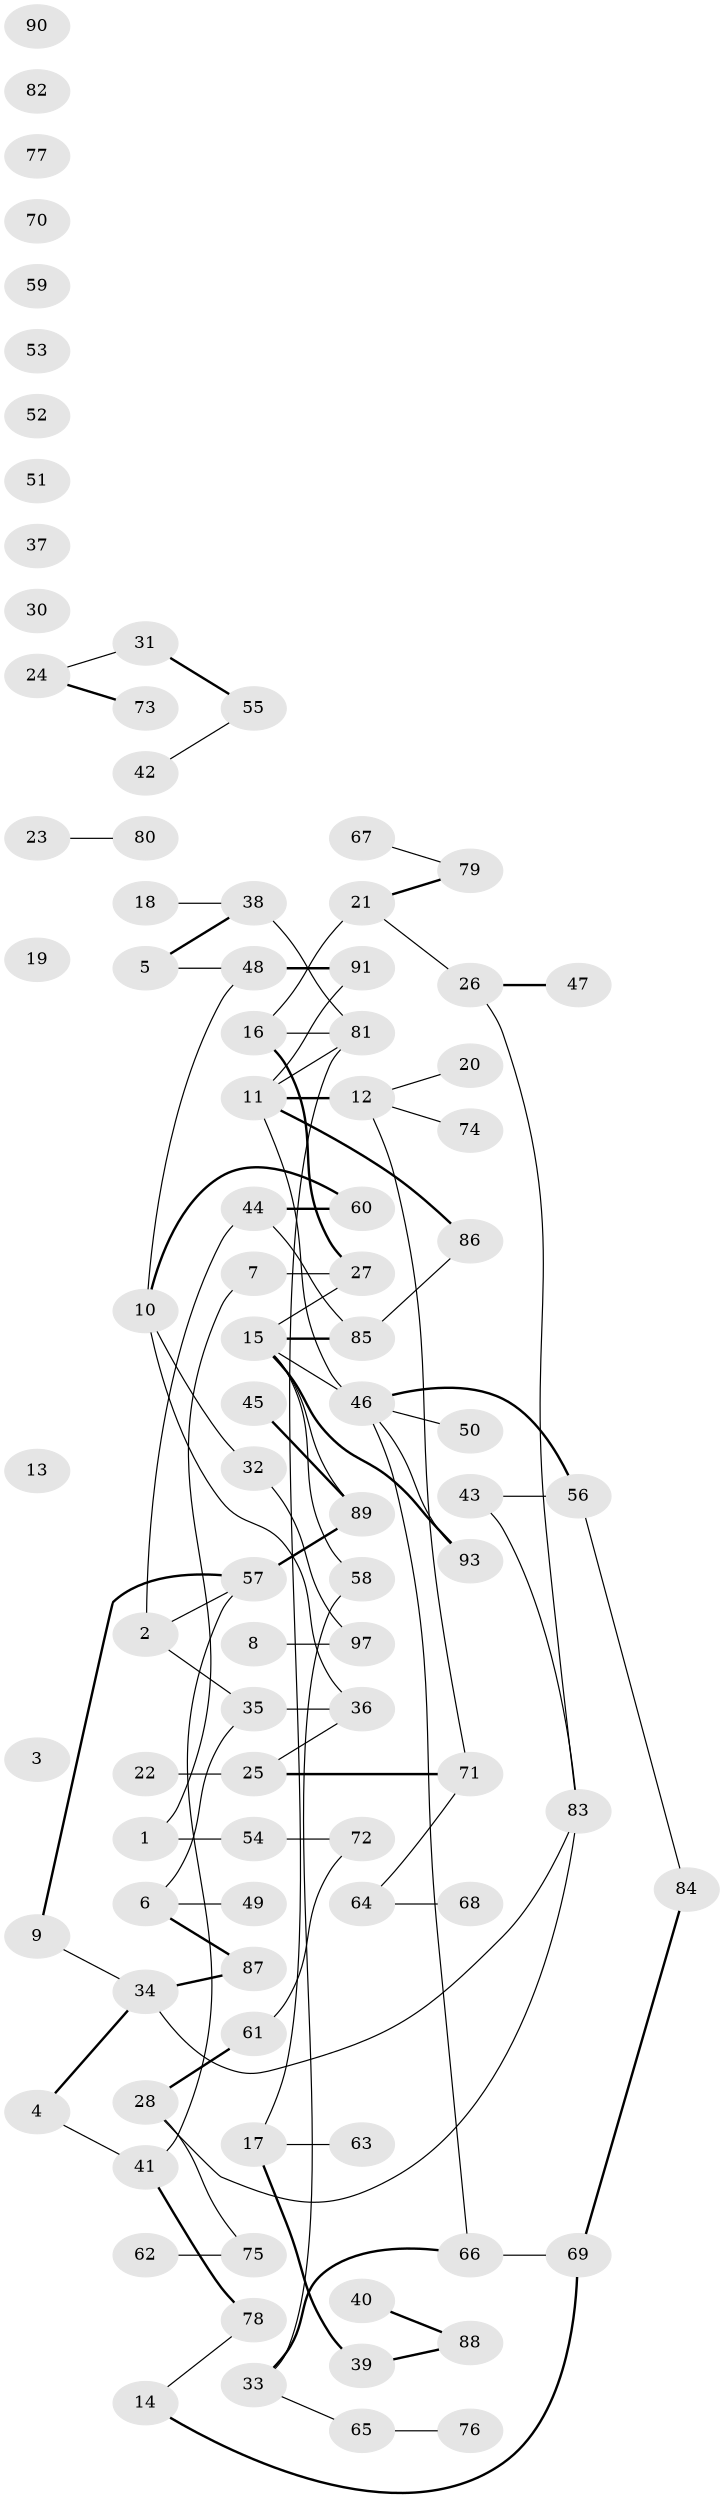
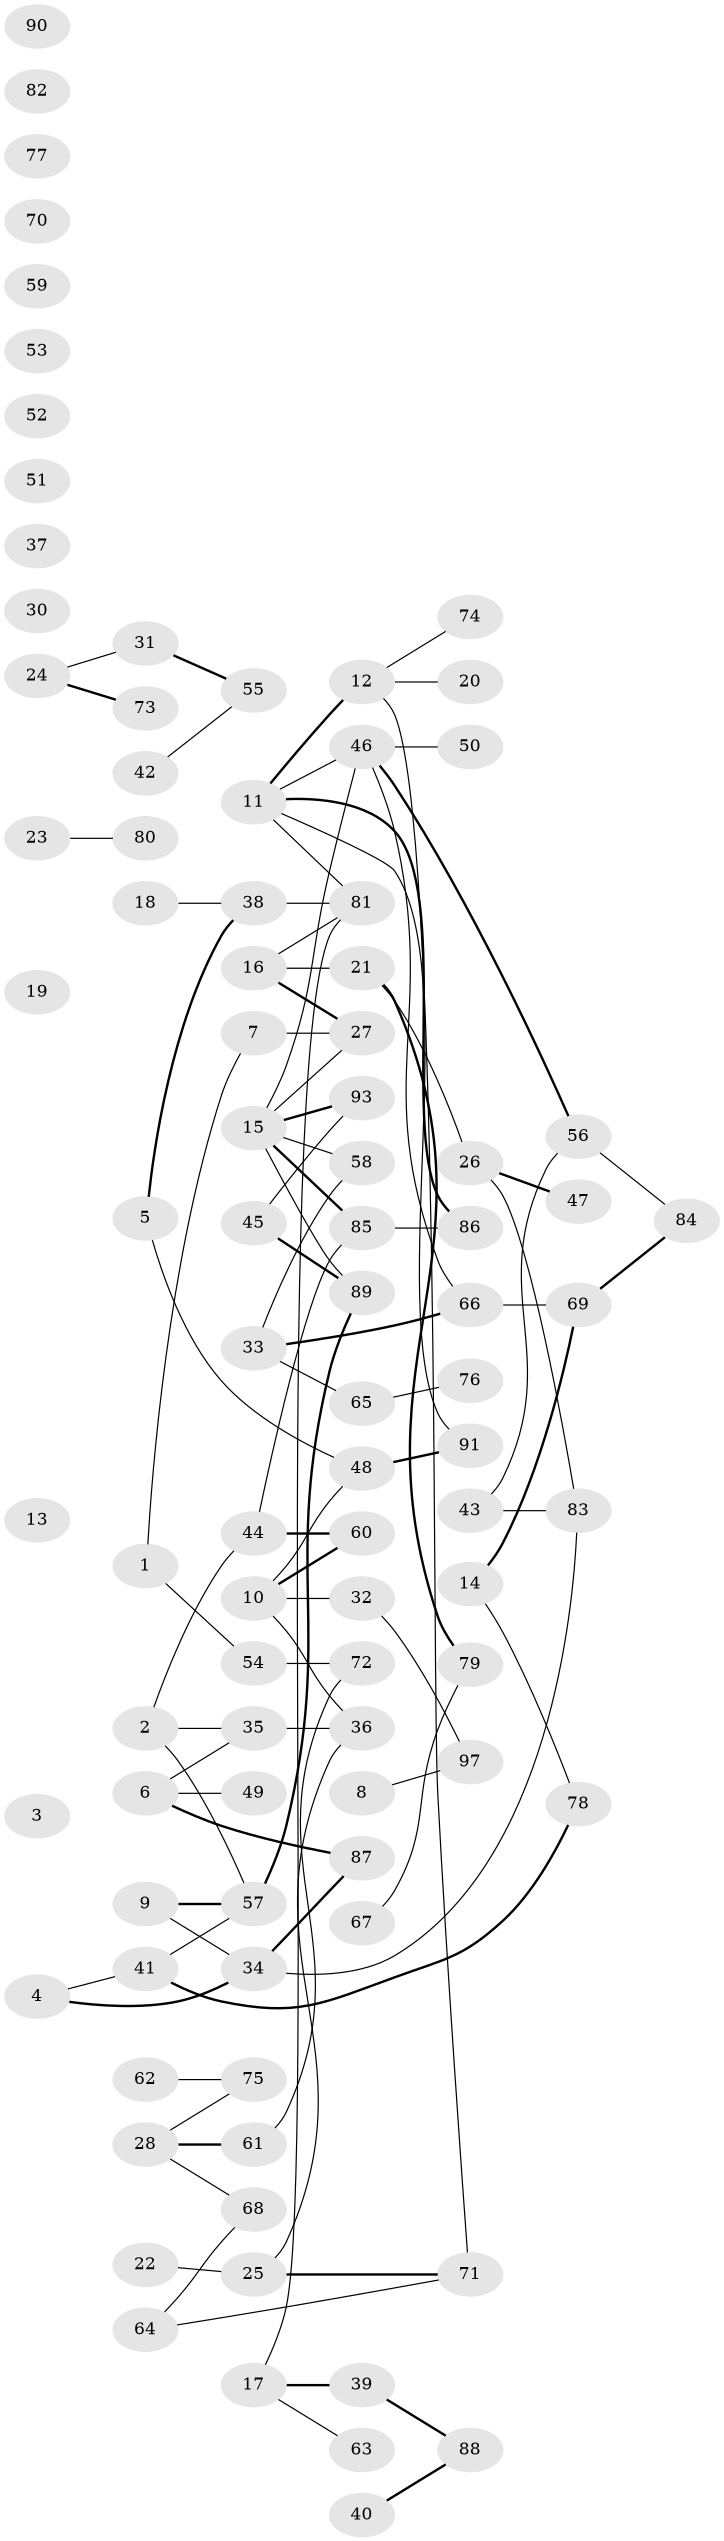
edge "46" -- "93": now "45" -- "93"
edge "83" -- "28": now "68" -- "28"
